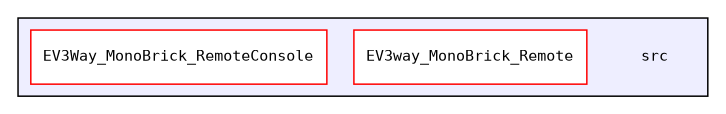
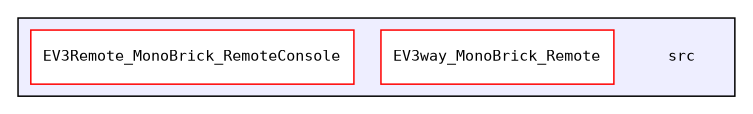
node "EV3Way_MonoBrick_RemoteConsole": label "EV3Way_MonoBrick_RemoteConsole" -> "EV3Remote_MonoBrick_RemoteConsole"
